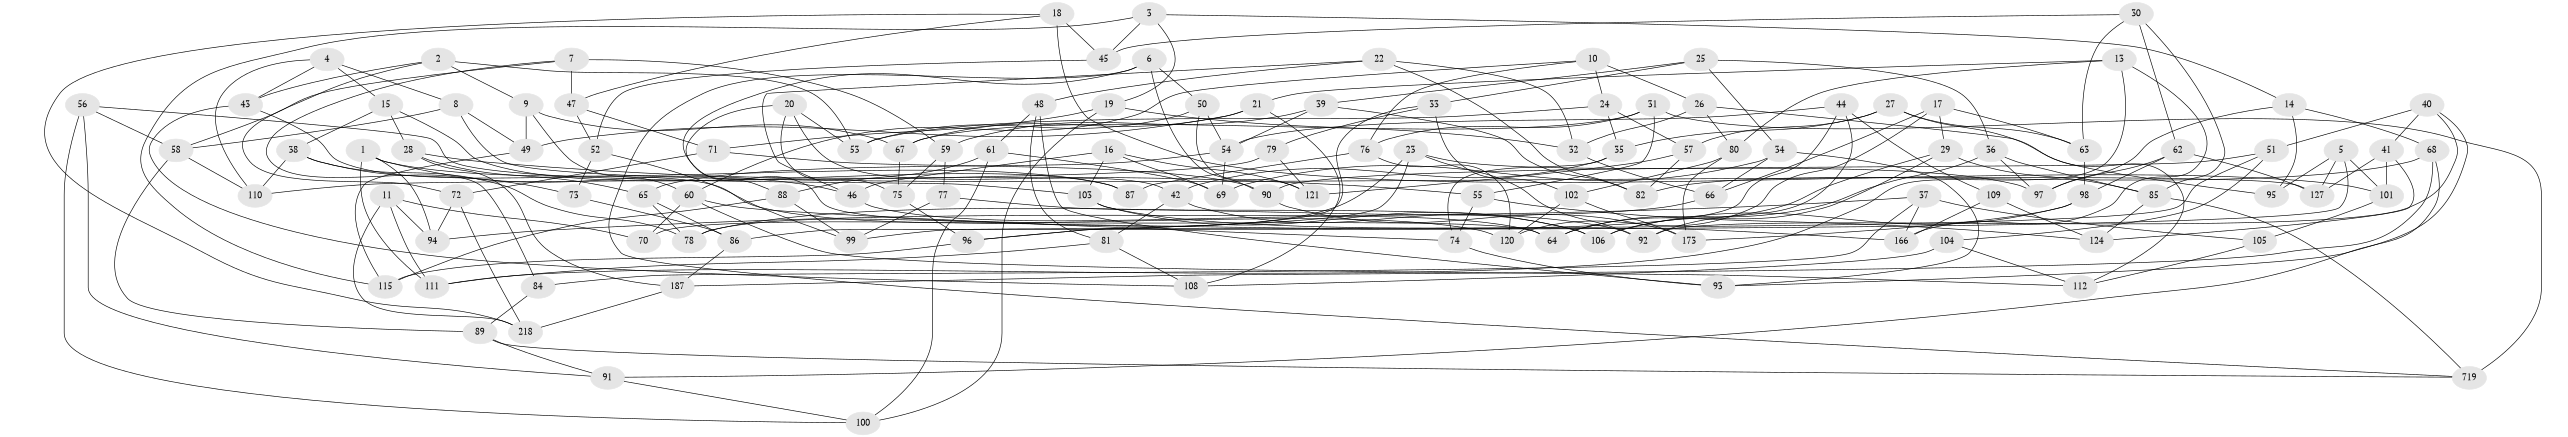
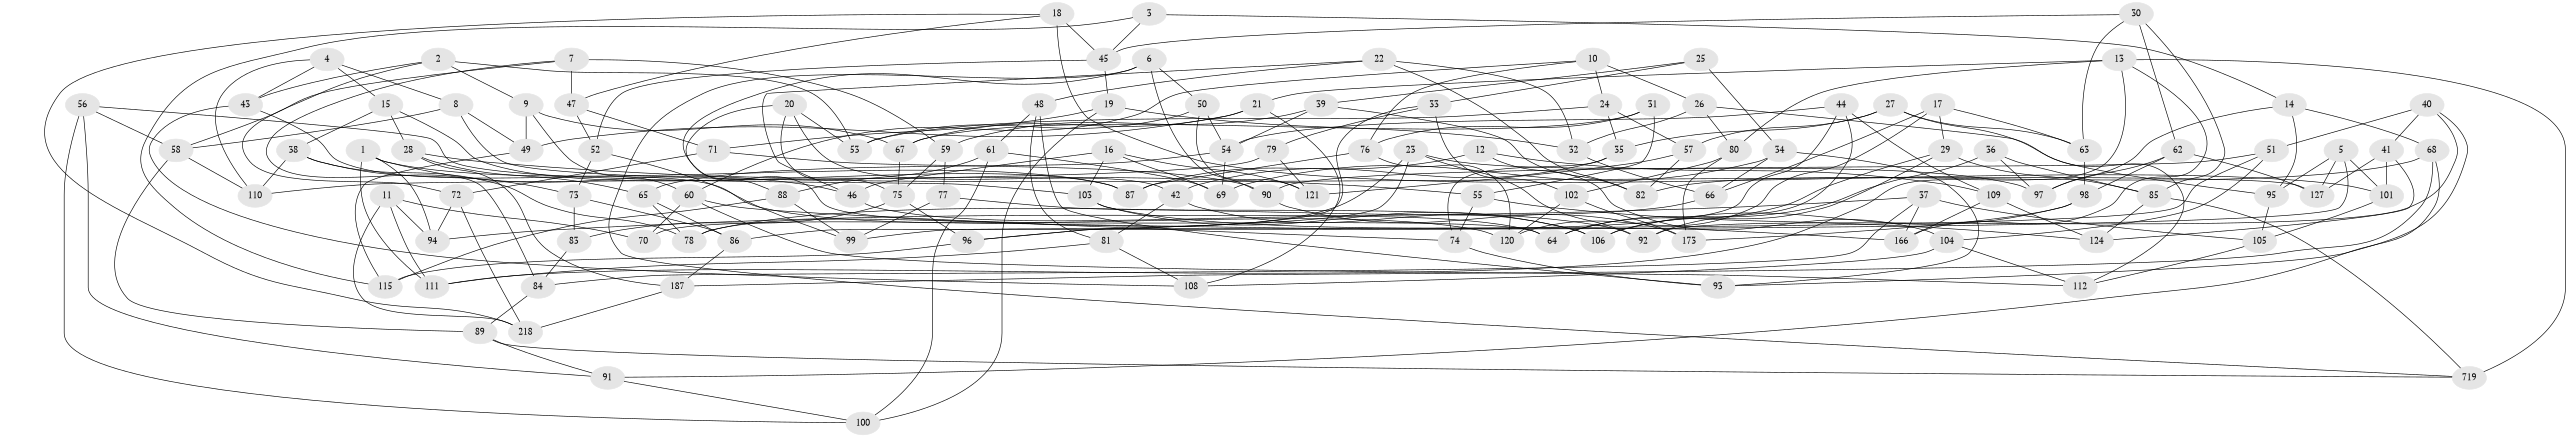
edge "3" -- "19": now "45" -- "19"
edge "25" -- "36": removed
edge "31" -- "719": now "13" -- "719"
node "12": added
edge "95" -- "105": added
node "83": added
